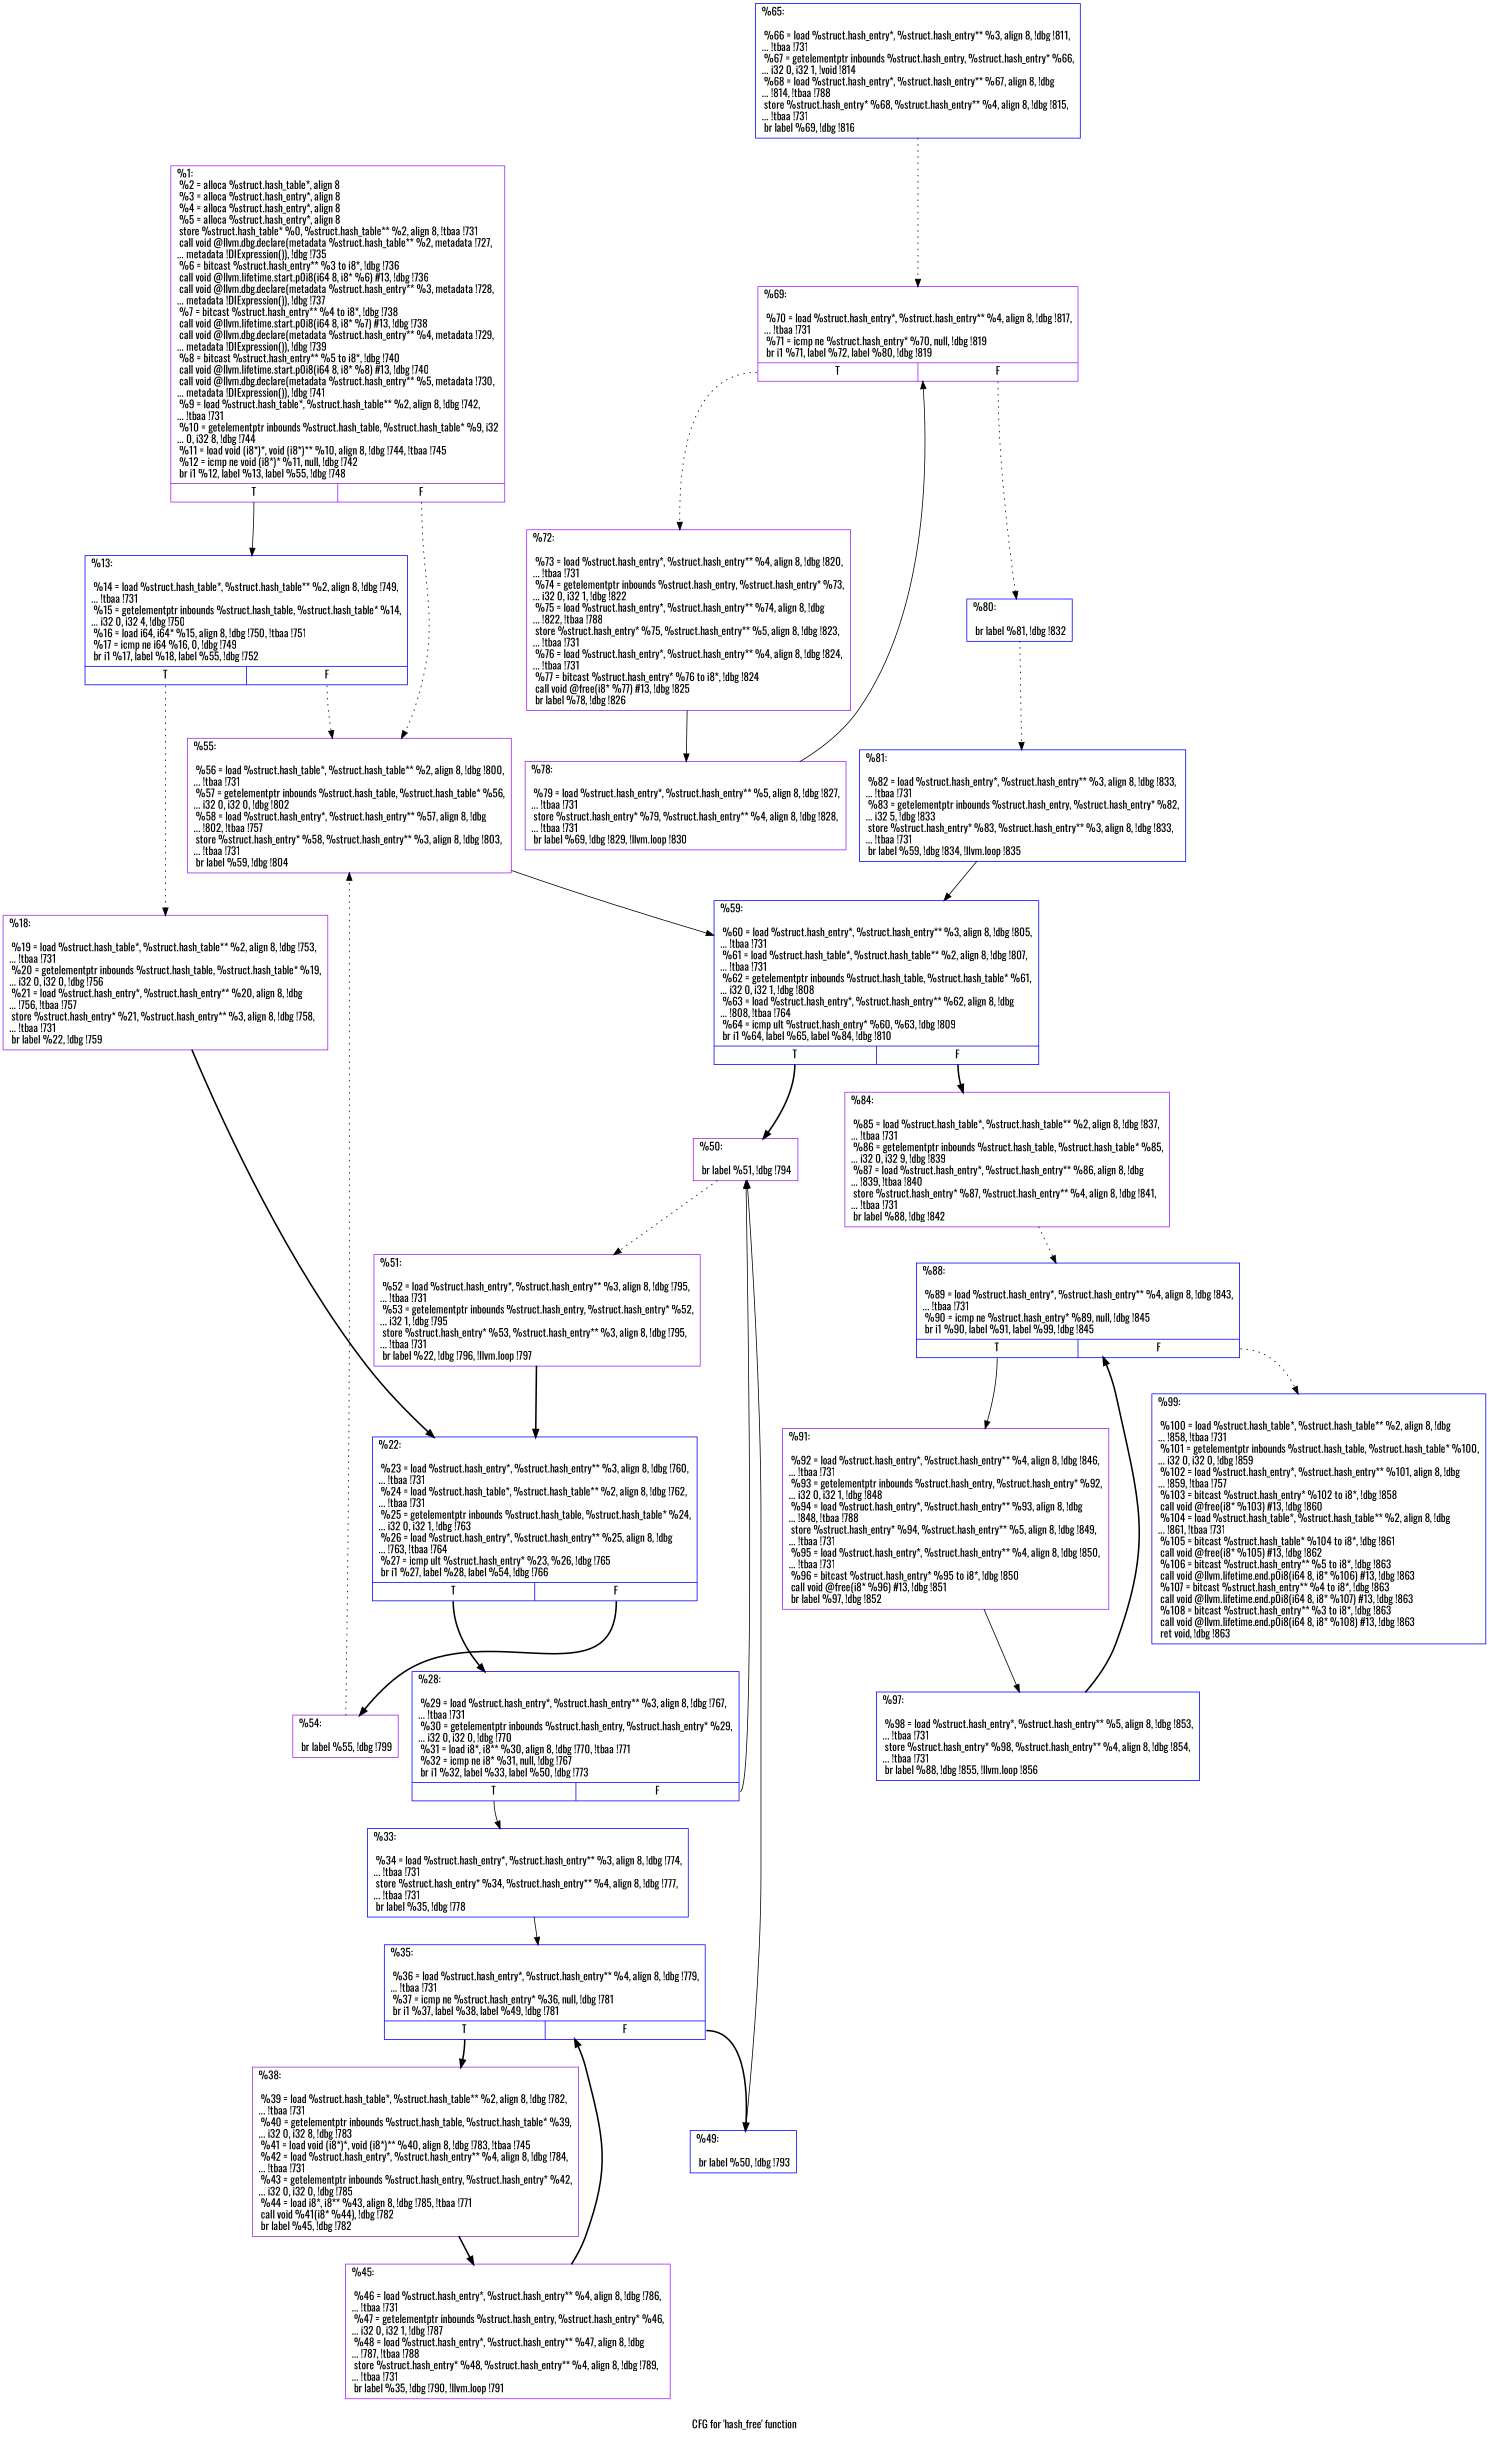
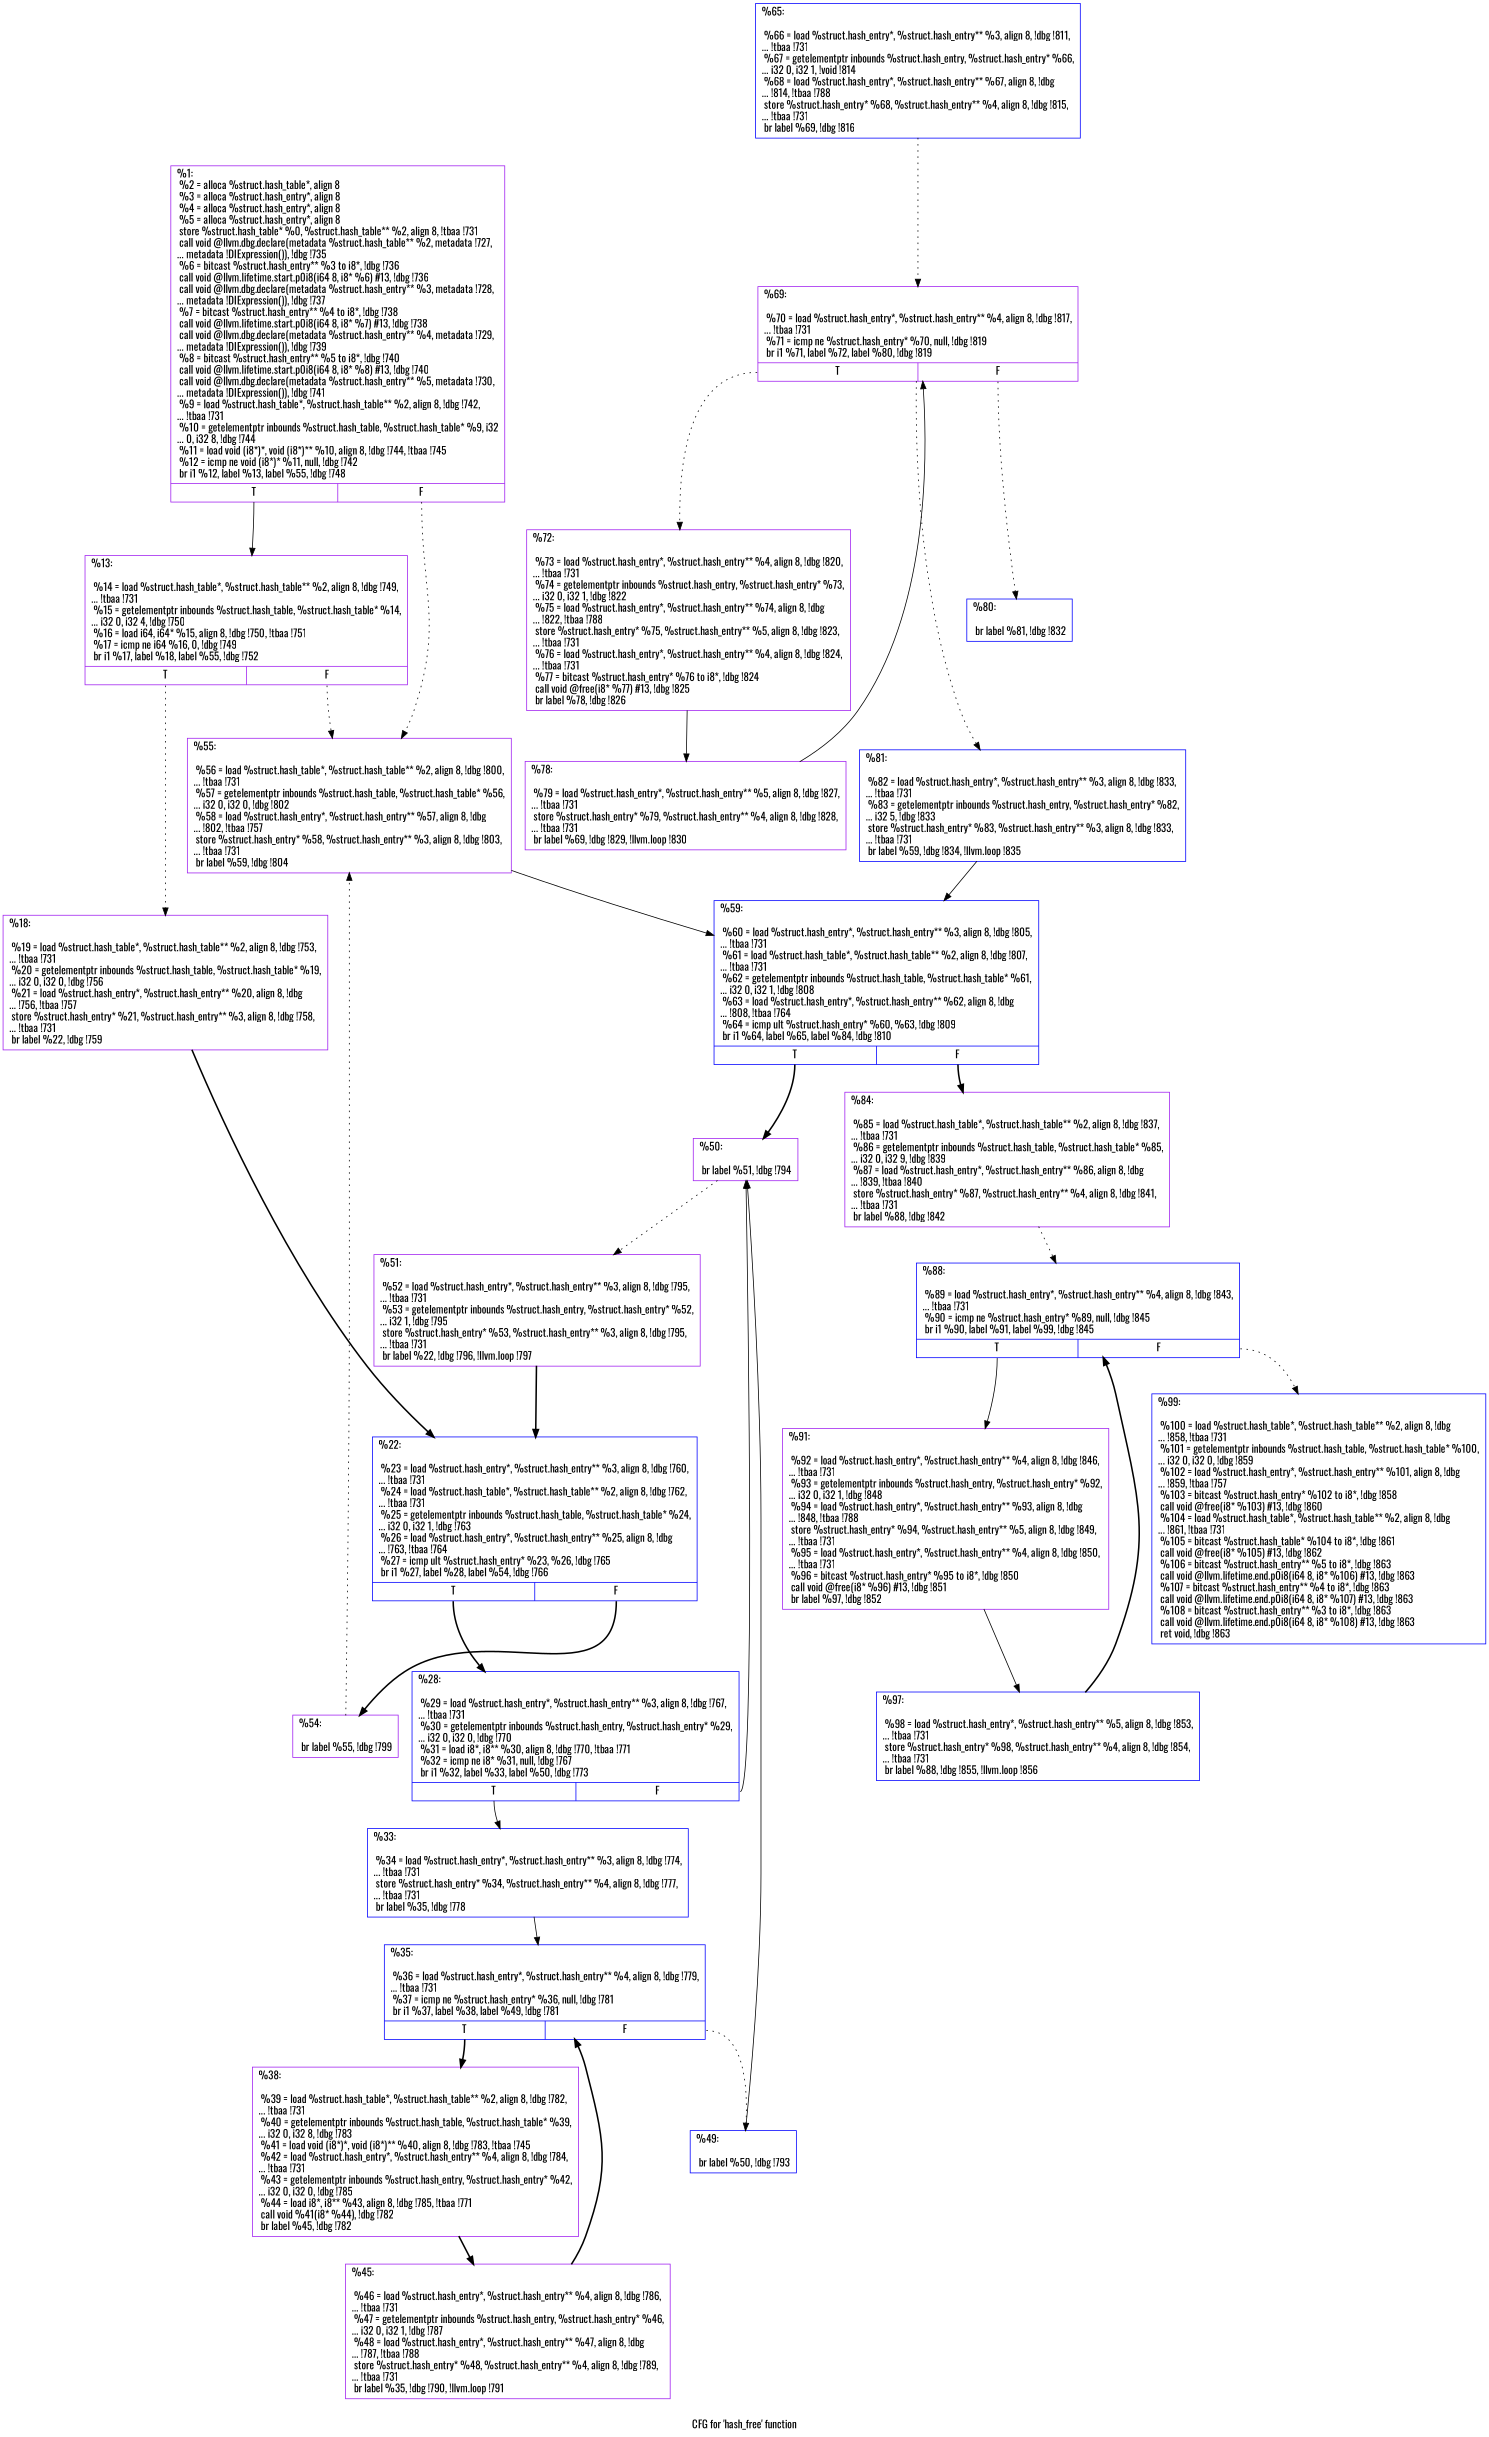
node "%13:": color blue -> purple
edge "%80:" -> "%81:": now "%69:" -> "%81:"
edge "%35:" -> "%49:": style bold -> dotted
